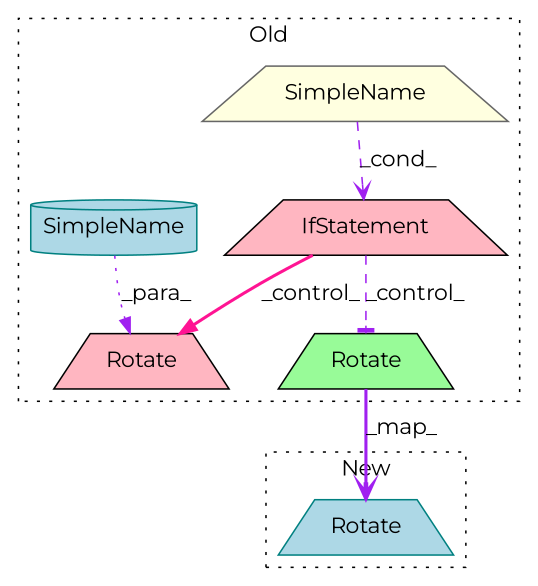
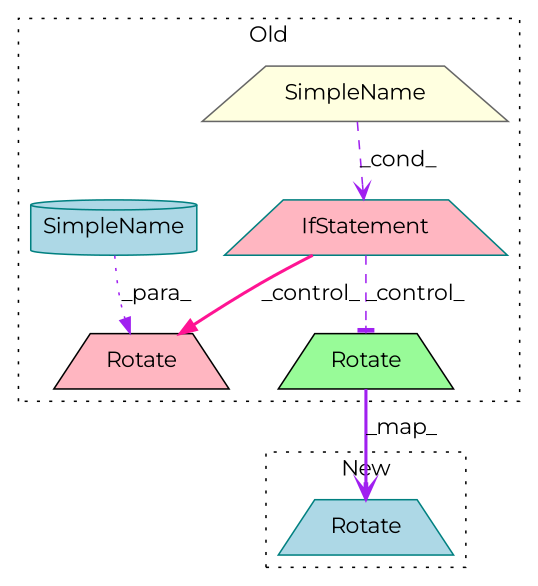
node "IfStatement": color black -> teal
